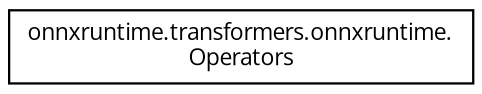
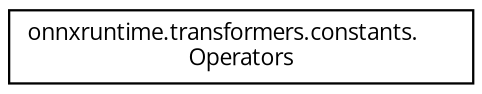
node "onnxruntime.transformers.onnxruntime. Operators": label "onnxruntime.transformers.onnxruntime. Operators" -> "onnxruntime.transformers.constants. Operators"
